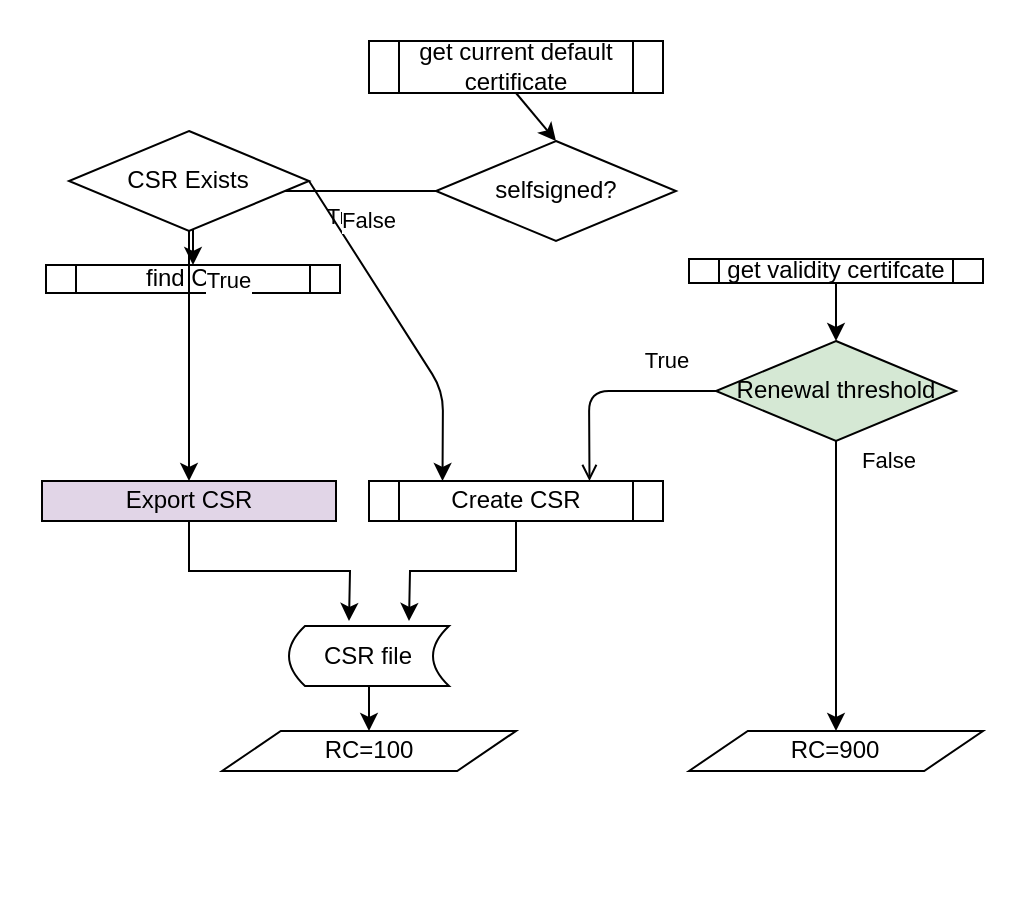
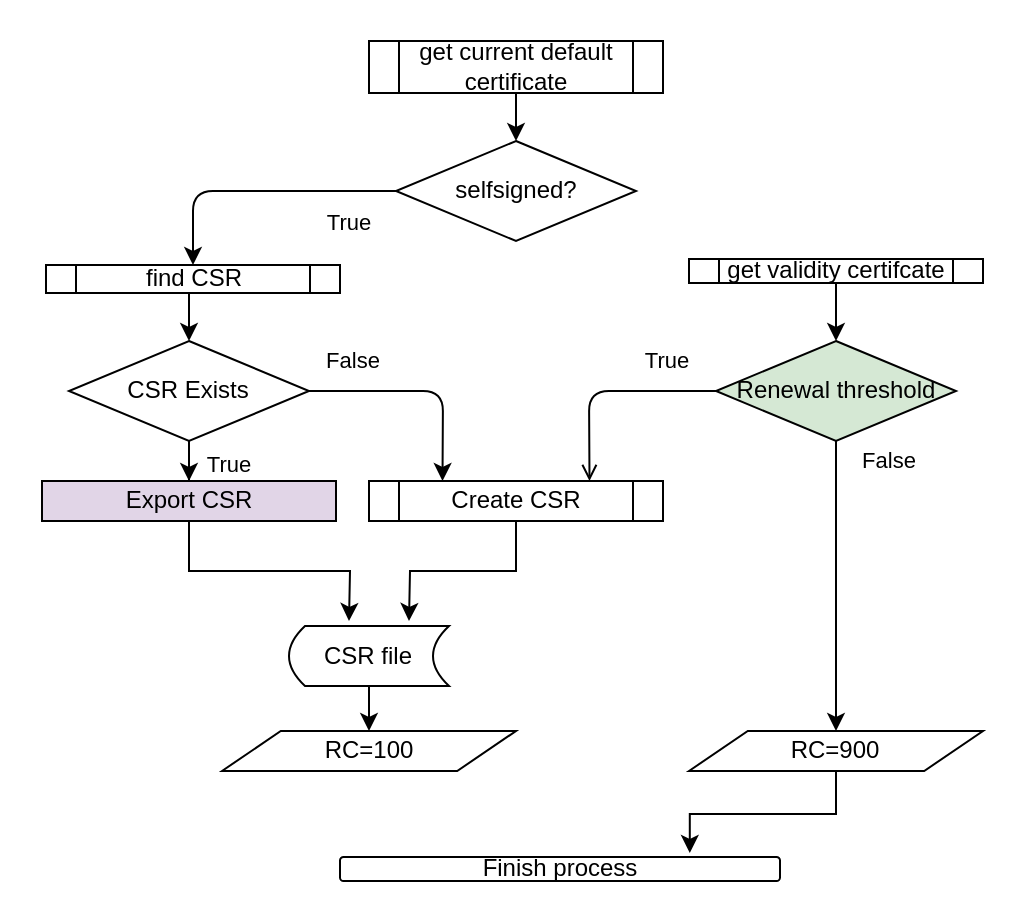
node "CSR Exists": moved (189, 181) -> (189, 391)
node "selfsigned?": moved (556, 191) -> (516, 191)
edge "RC=900" -> "Finish process": added
node "Finish process": added
